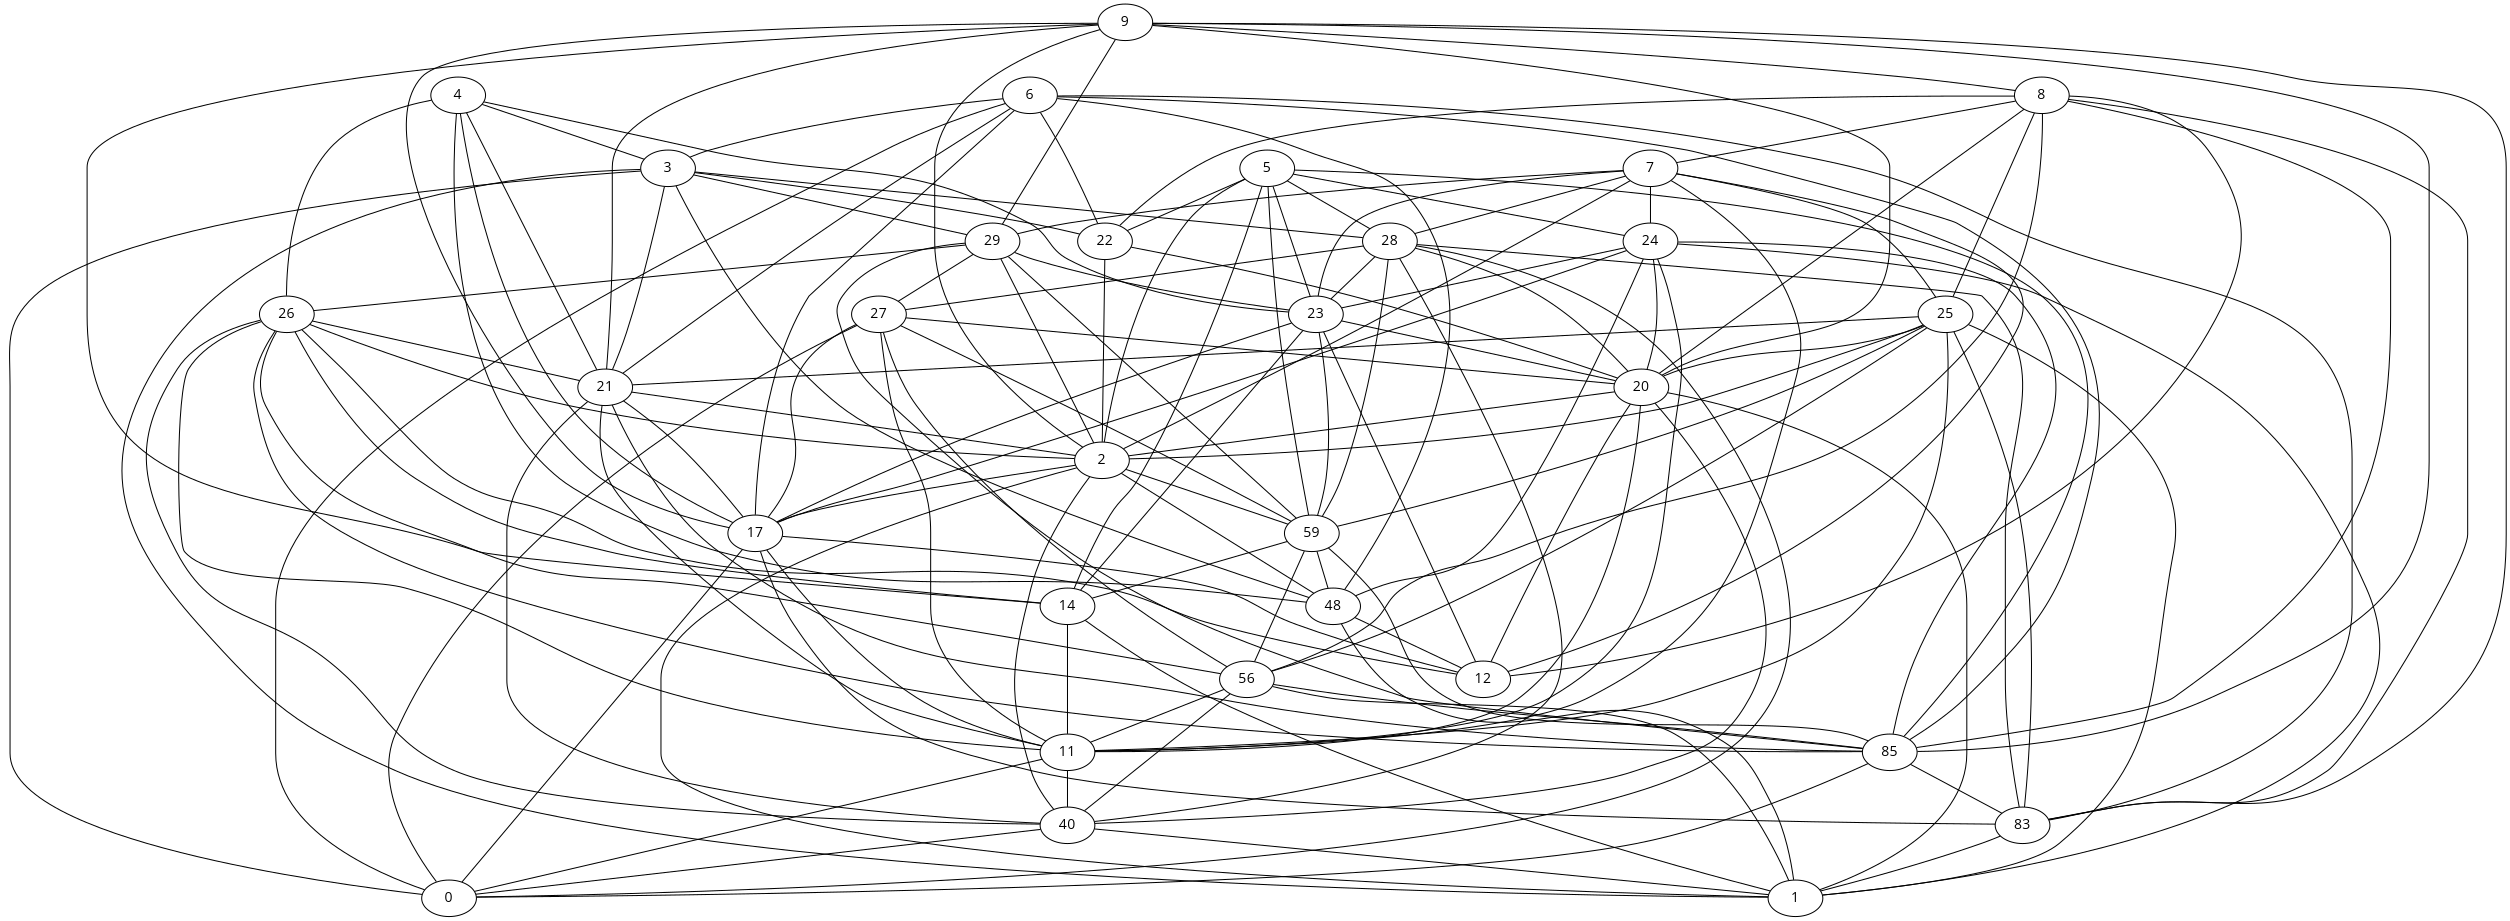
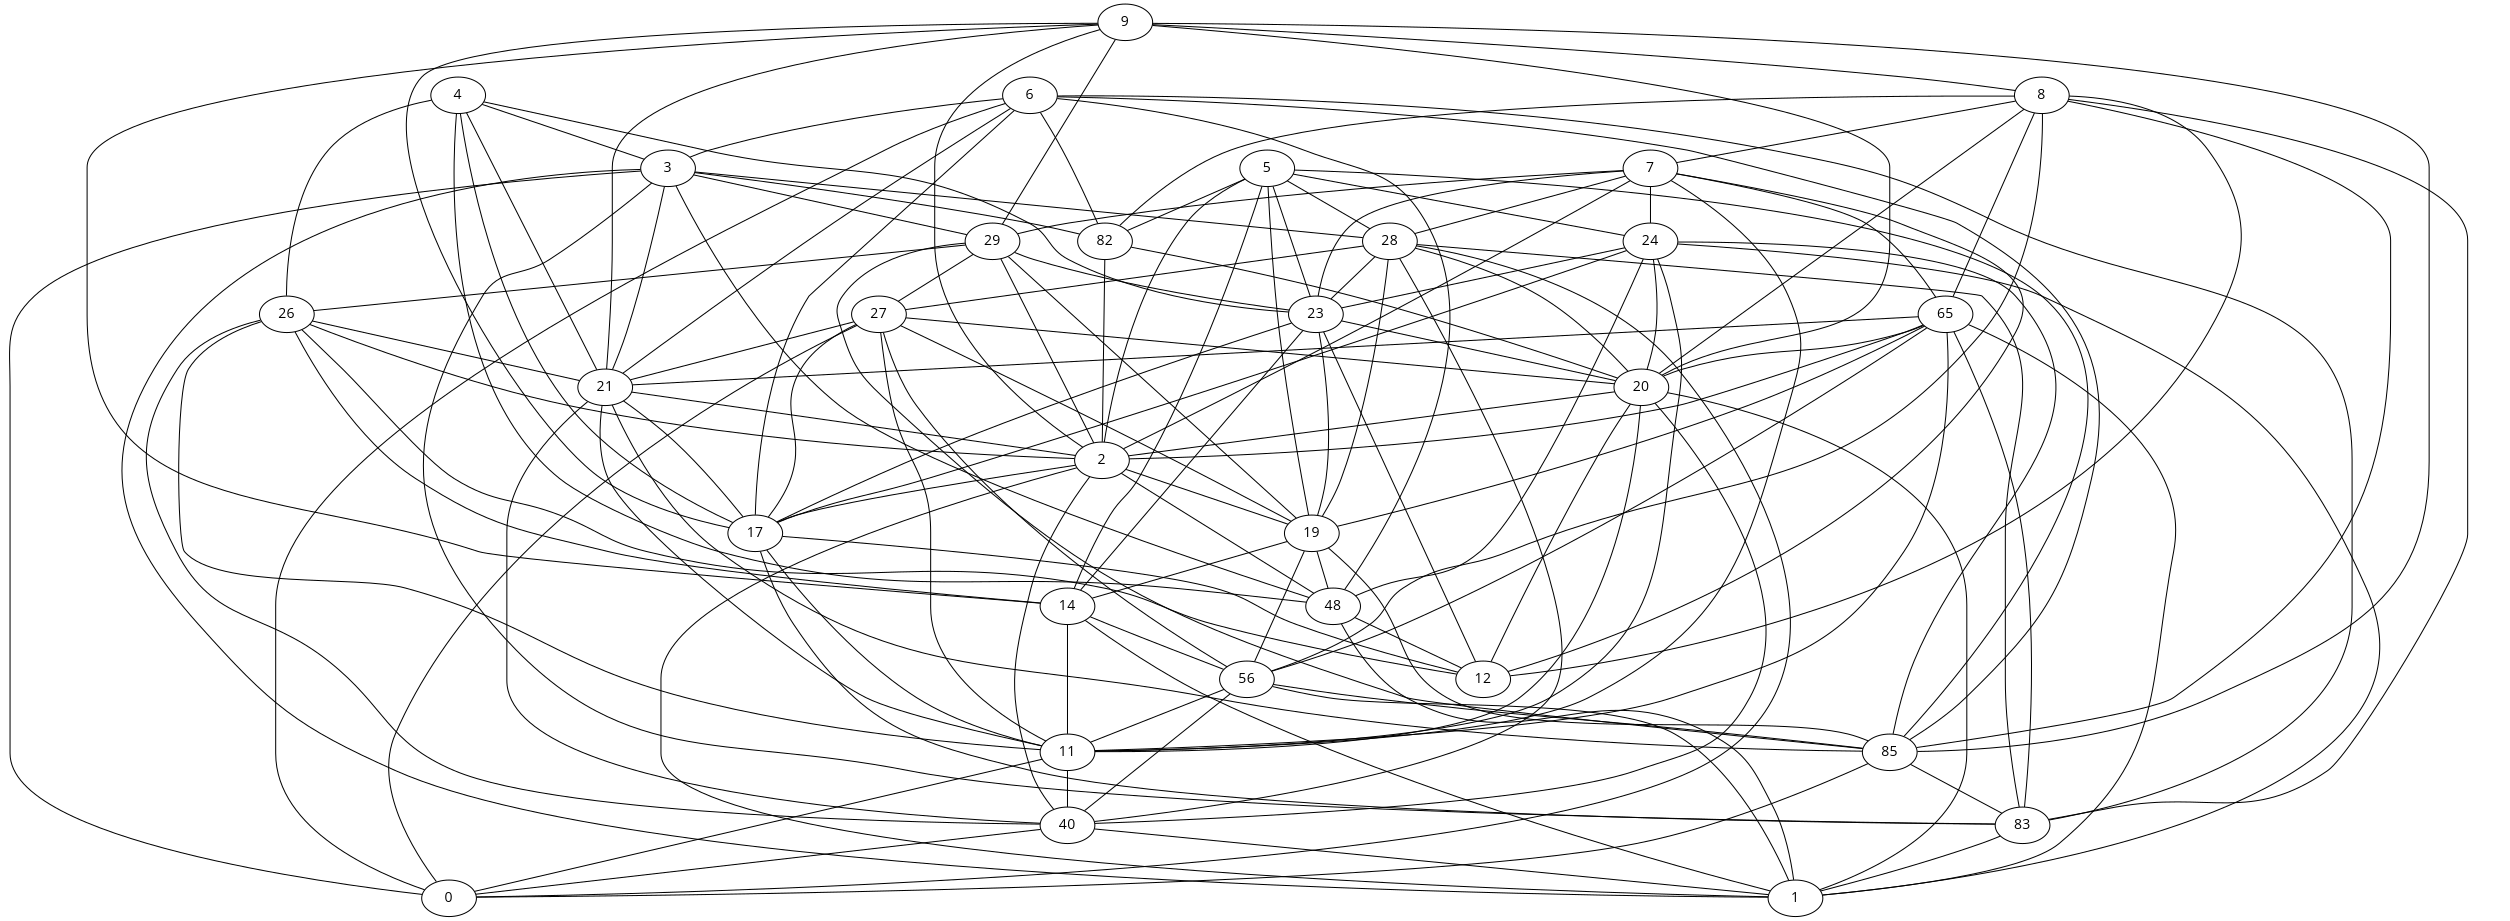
edge "9" -- "83": now "3" -- "83"
node "22": label "22" -> "82"
node "25": label "25" -> "65"
edge "27" -- "21": added
node "59": label "59" -> "19"
edge "26" -- "56": now "14" -- "56"
edge "26" -- "85": removed
edge "17" -- "0": removed
